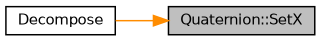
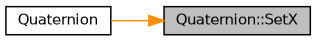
node "Decompose": label "Decompose" -> "Quaternion"
